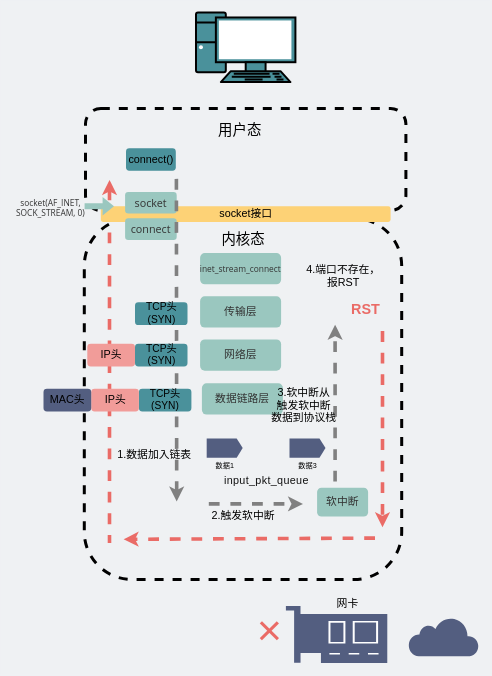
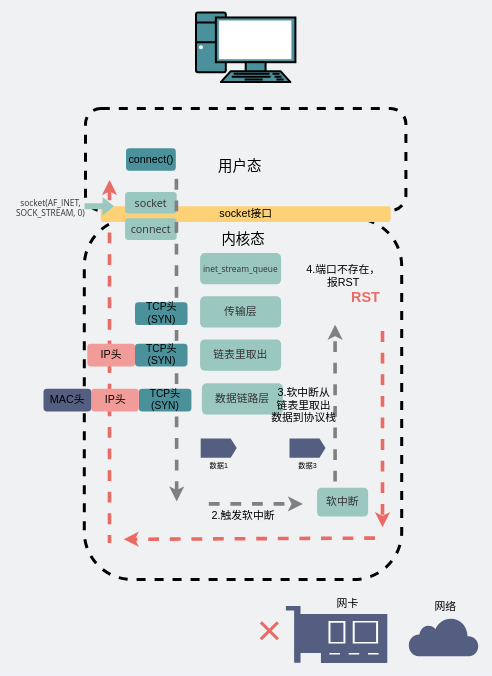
node "用户态": moved (240, 130) -> (240, 166)
node "inet_stream_connect": label "inet_stream_connect" -> "inet_stream_queue"
node "RST": moved (366, 309) -> (366, 297)
node "网络层": label "网络层" -> "链表里取出"
node "3.软中断从 触发软中断 数据到协议栈": label "3.软中断从 触发软中断 数据到协议栈" -> "3.软中断从 链表里取出 数据到协议栈"
node "数据1": moved (225, 448) -> (219, 448)
node "1.数据加入链表": removed
node "input_pkt_queue": removed
node "网络": added
